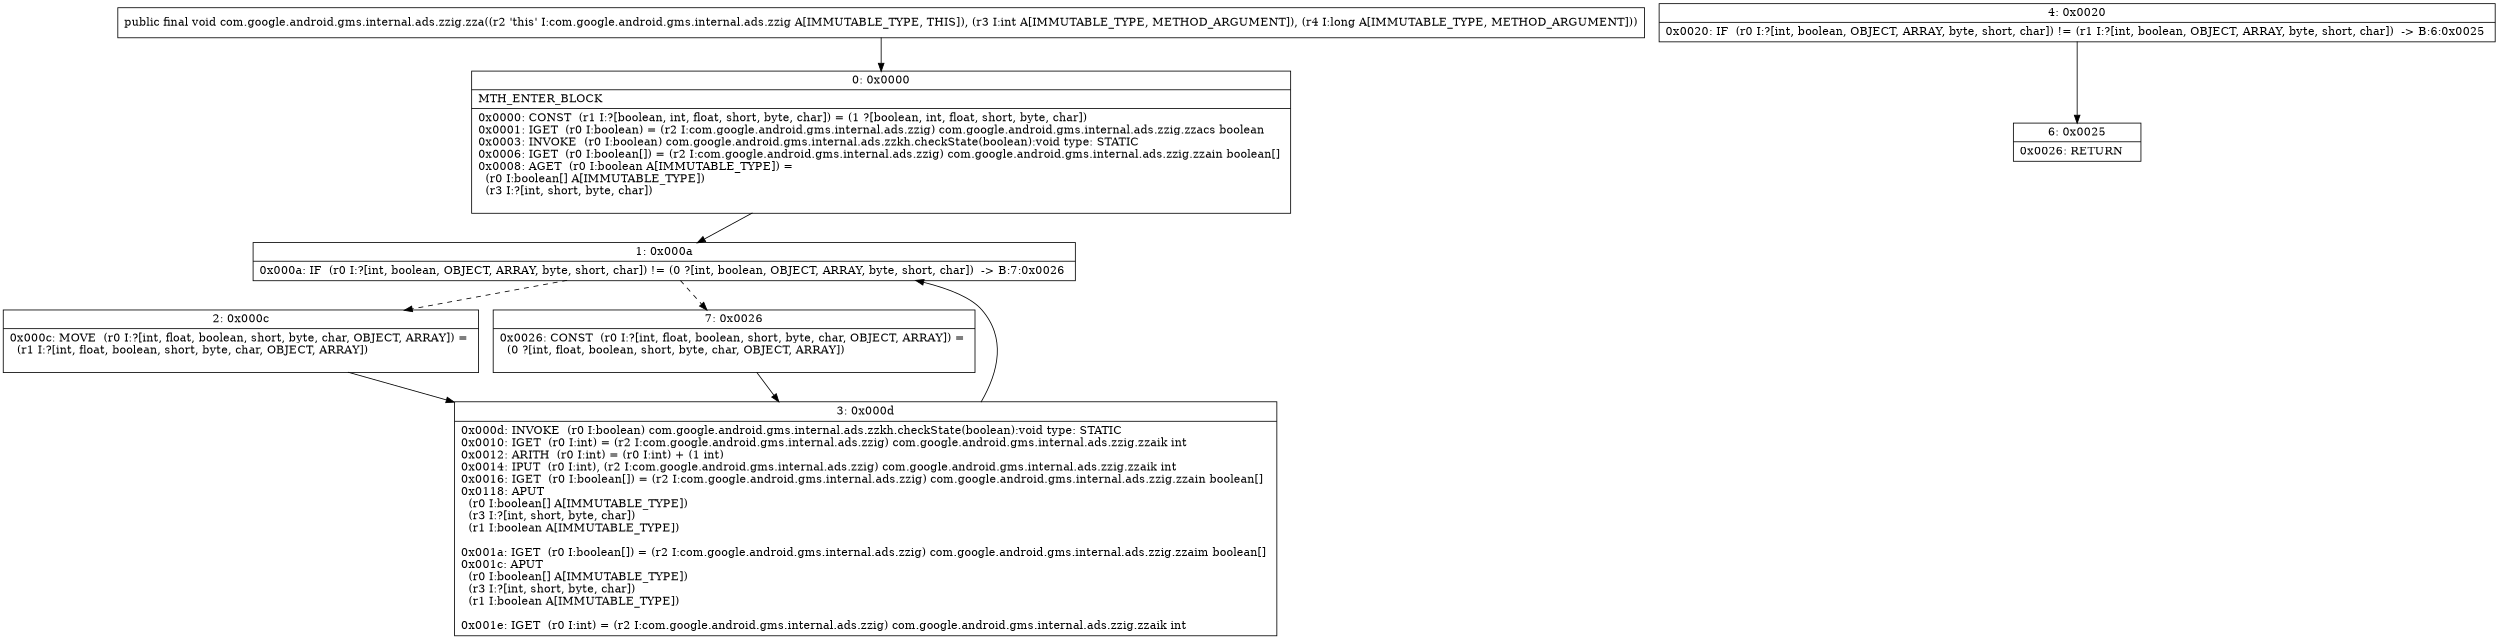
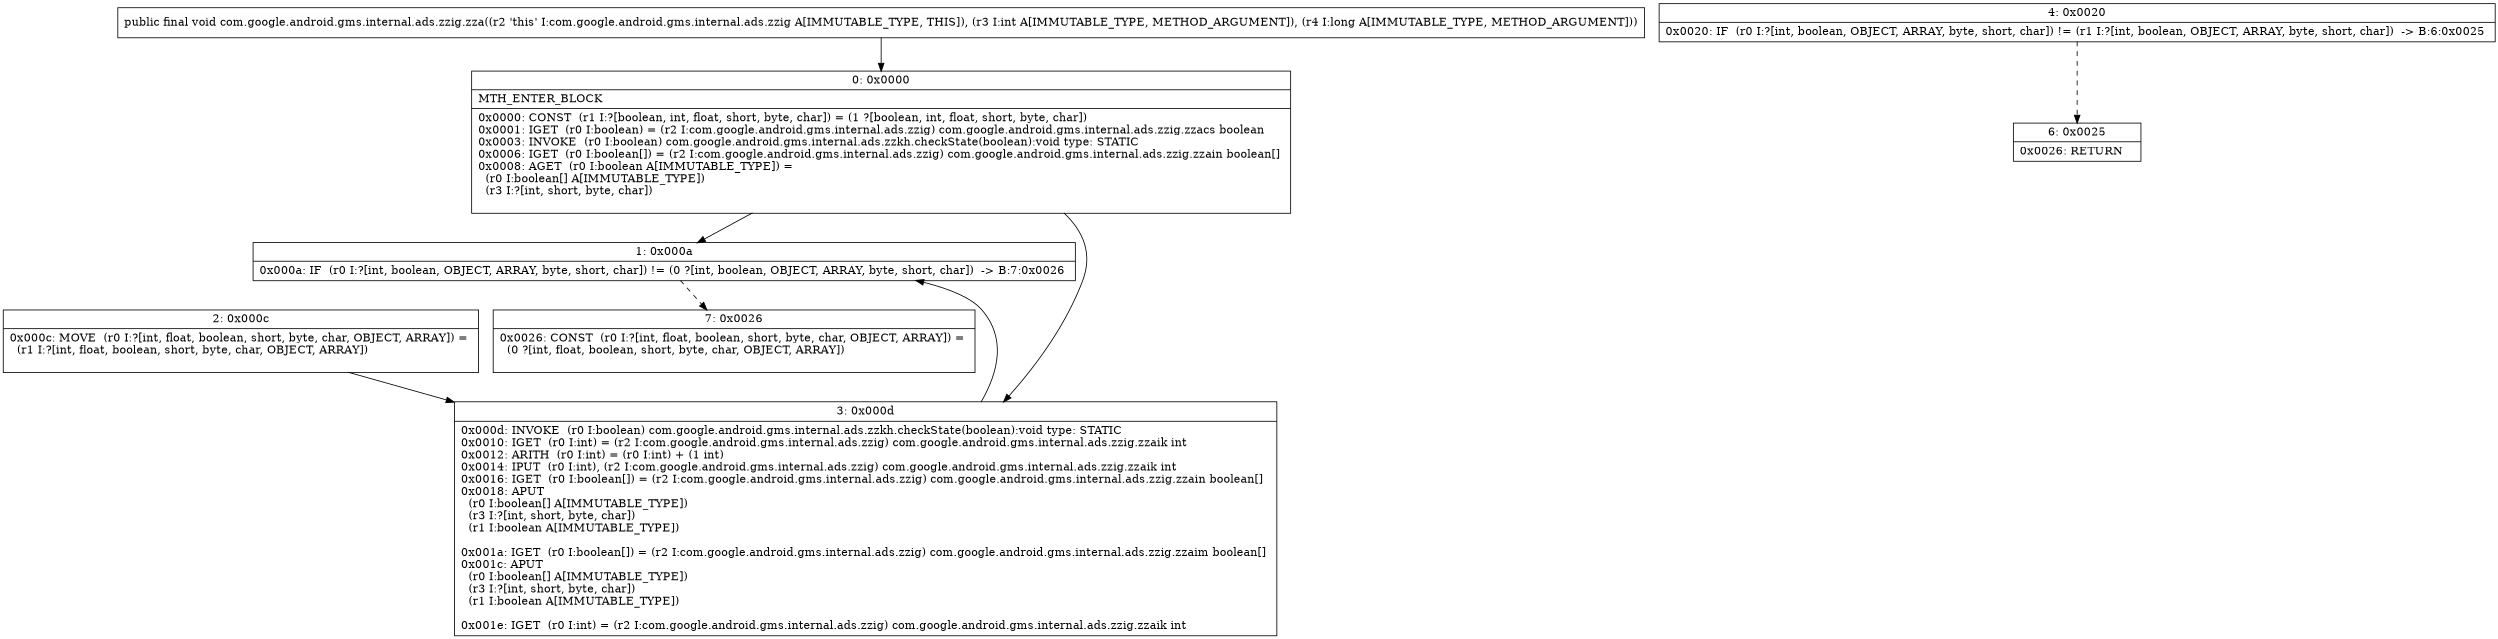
edge "4: 0x0020" -> "6: 0x0025": style solid -> dashed
edge "1: 0x000a" -> "2: 0x000c": removed
edge "7: 0x0026" -> "3: 0x000d": now "0: 0x0000" -> "3: 0x000d"
node "3: 0x000d": text "0x0118: APUT" -> "0x0018: APUT"
